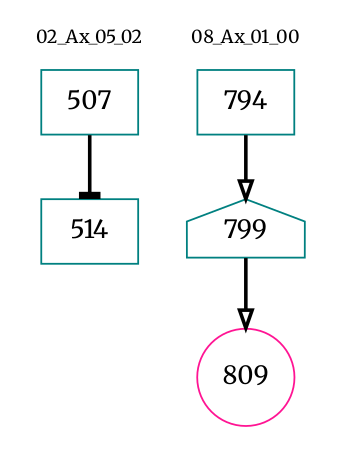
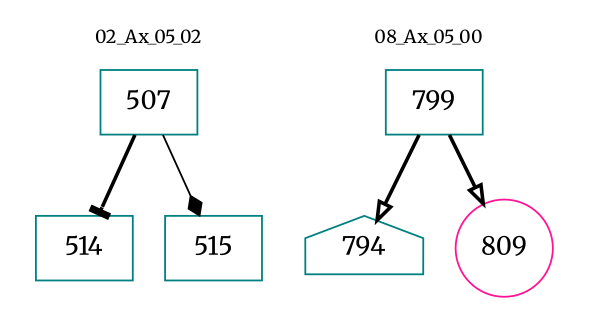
cluster "08_Ax_01_00": label "08_Ax_01_00" -> "08_Ax_05_00"
node "794": shape box -> house
edge "794" -> "799": reversed
node "799": shape house -> box
node "515": added
